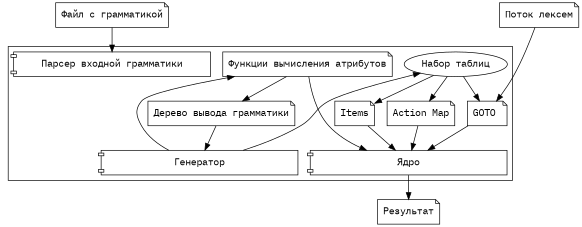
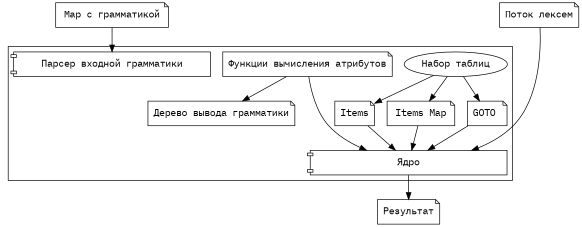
node "Файл с грамматикой": label "Файл с грамматикой" -> "Map с грамматикой"
edge "Поток лексем" -> "GOTO": now "Поток лексем" -> "Ядро"
node "Action Map": label "Action Map" -> "Items Map"
node "Генератор": removed
